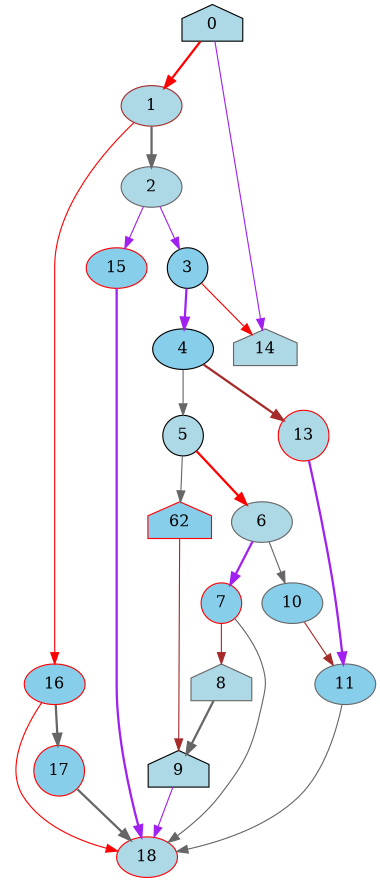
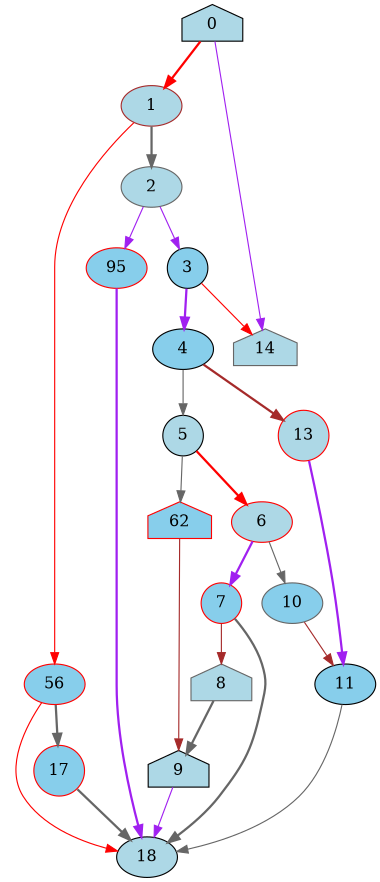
node "15": label "15" -> "95"
node "6": color gray40 -> red
node "16": label "16" -> "56"
node "11": color gray40 -> black
edge "7" -> "18": style solid -> bold
node "18": color red -> black
